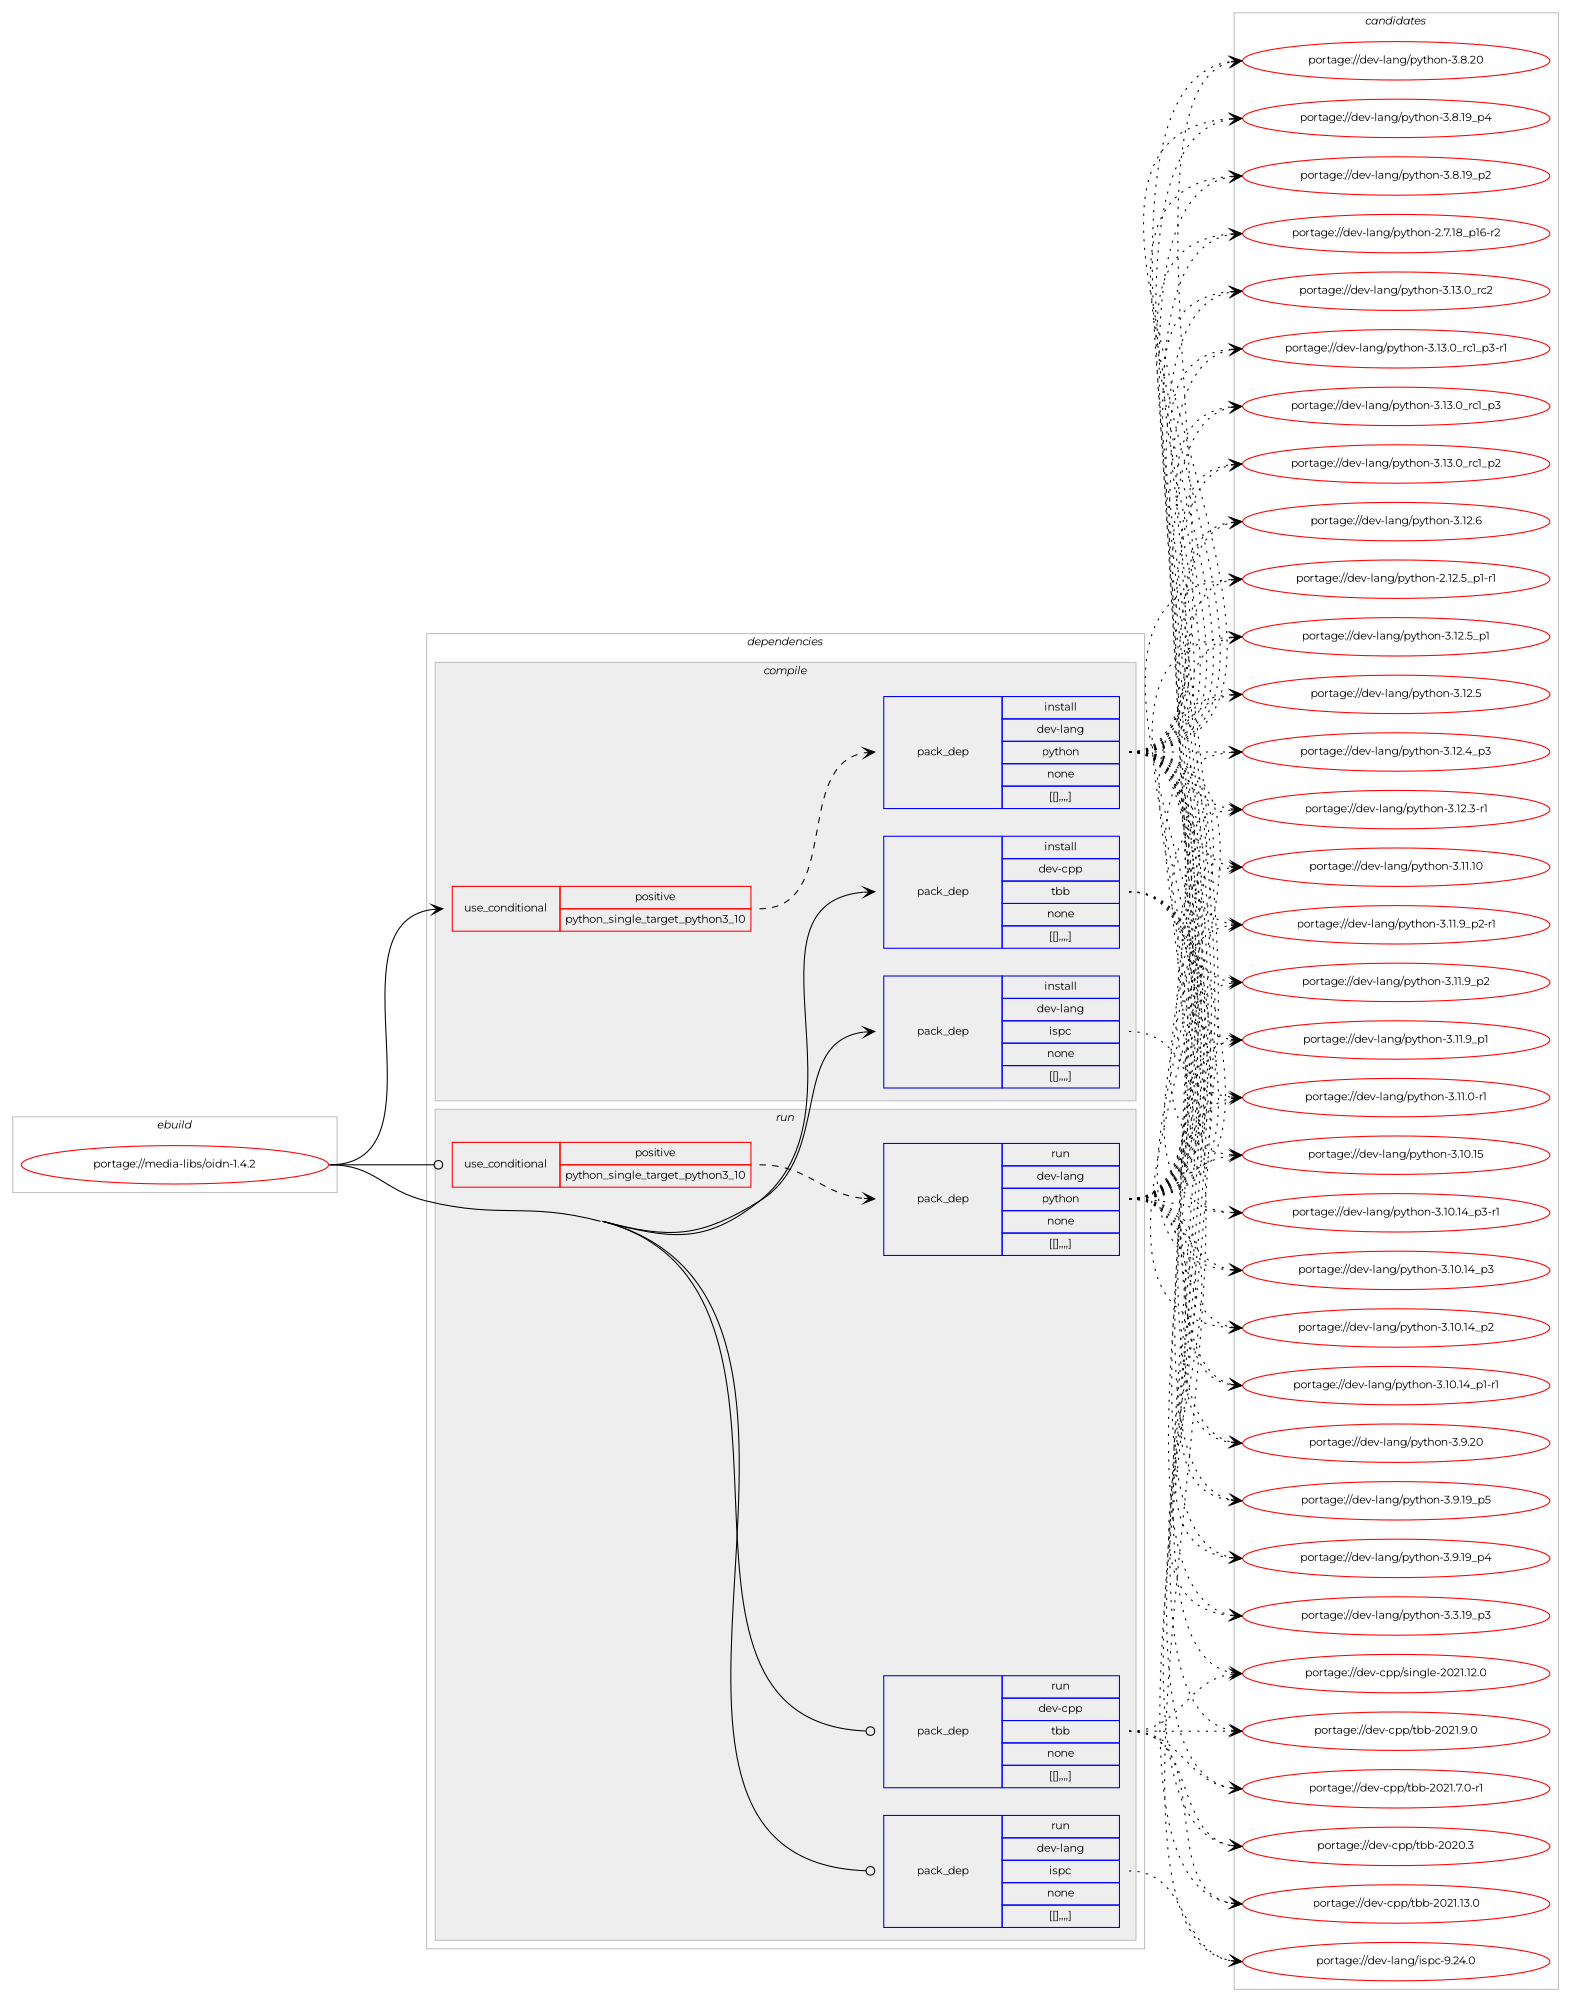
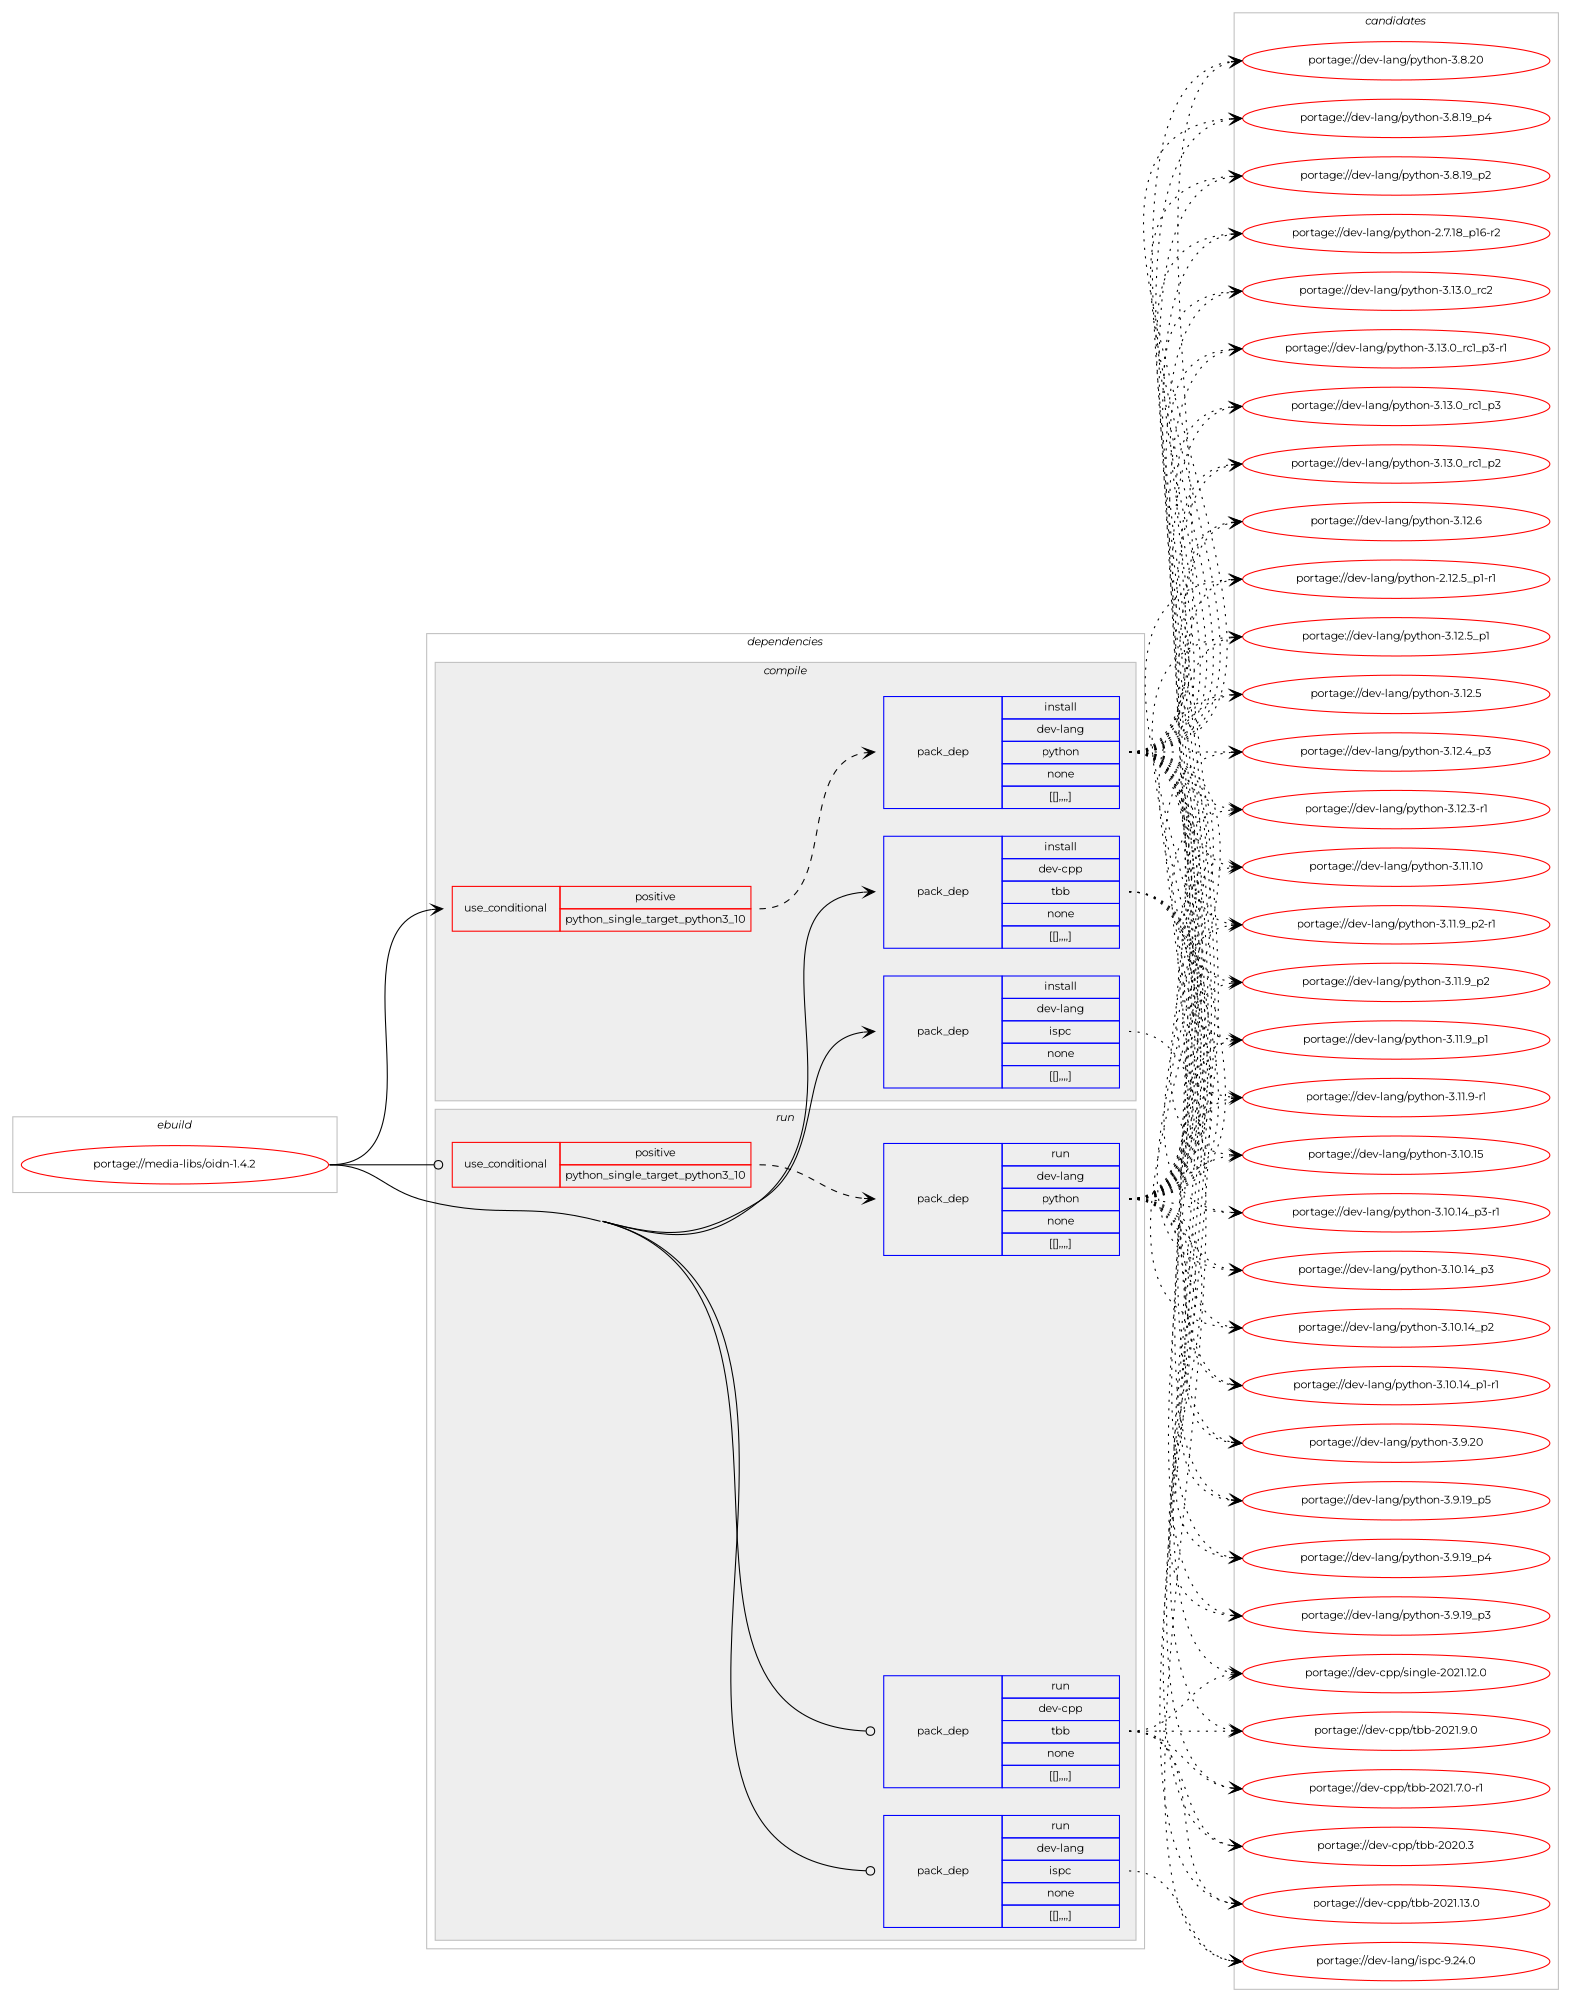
node "portage://dev-lang/python-3.11.0-r1": label "portage://dev-lang/python-3.11.0-r1" -> "portage://dev-lang/python-3.11.9-r1"
node "portage://dev-lang/python-3.3.19_p3": label "portage://dev-lang/python-3.3.19_p3" -> "portage://dev-lang/python-3.9.19_p3"
